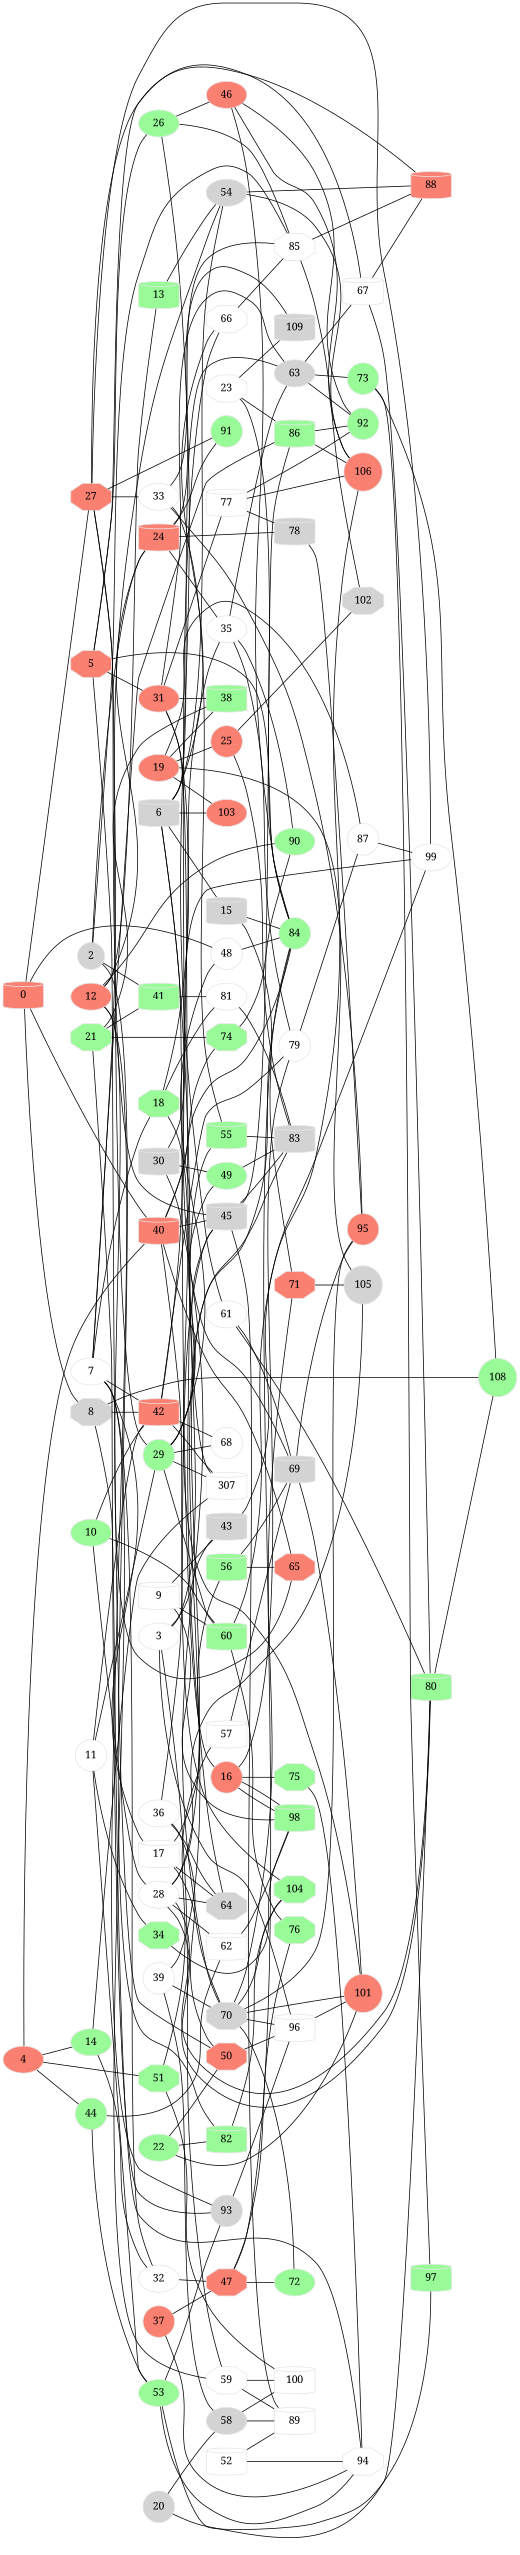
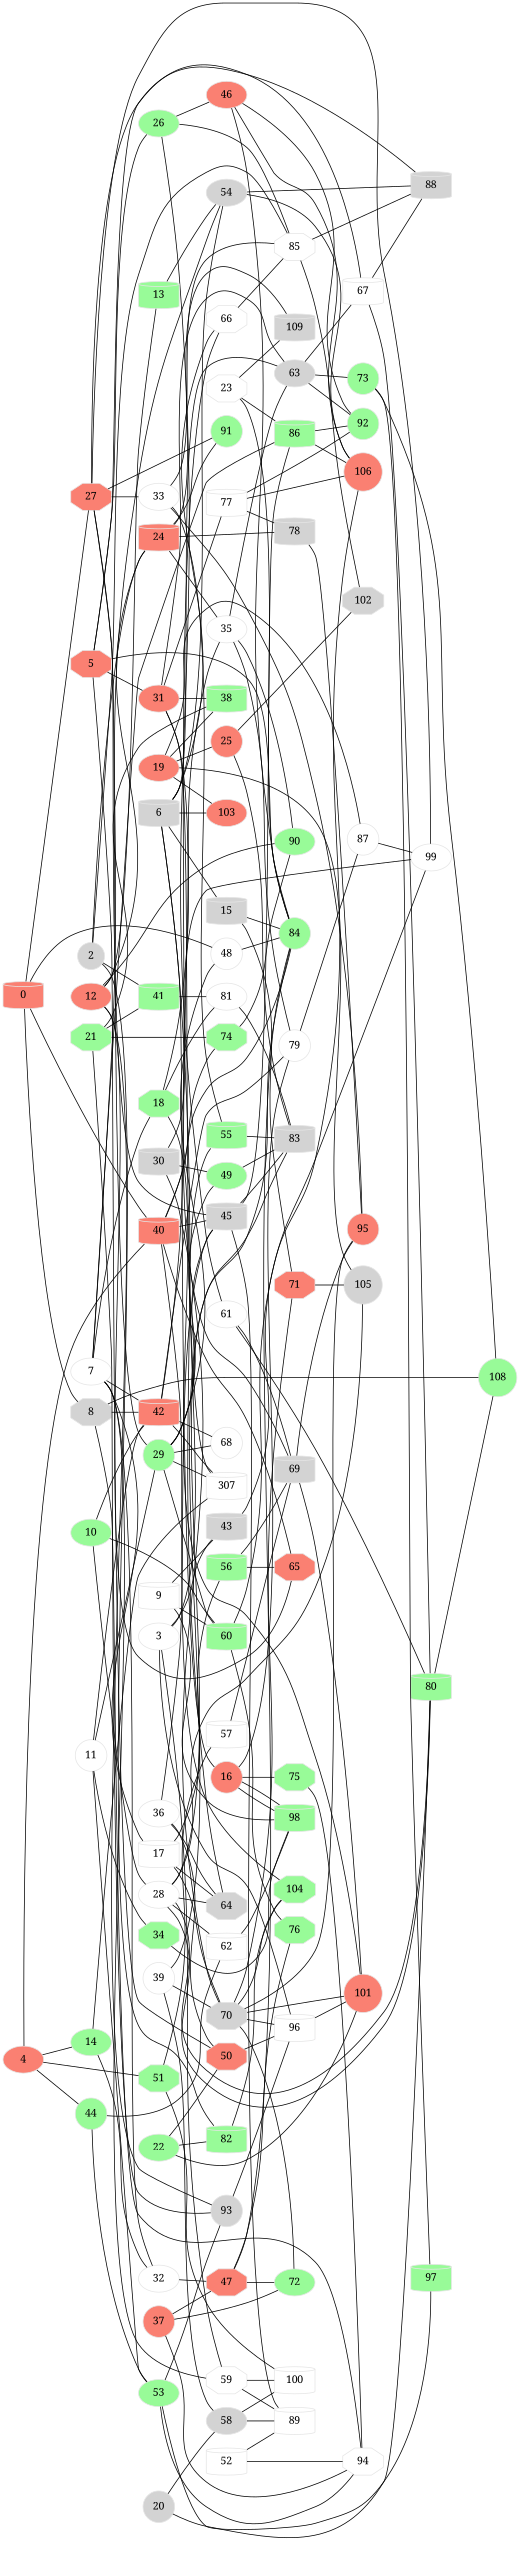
node "88": fillcolor salmon -> lightgrey
edge "72" -- "37": added
